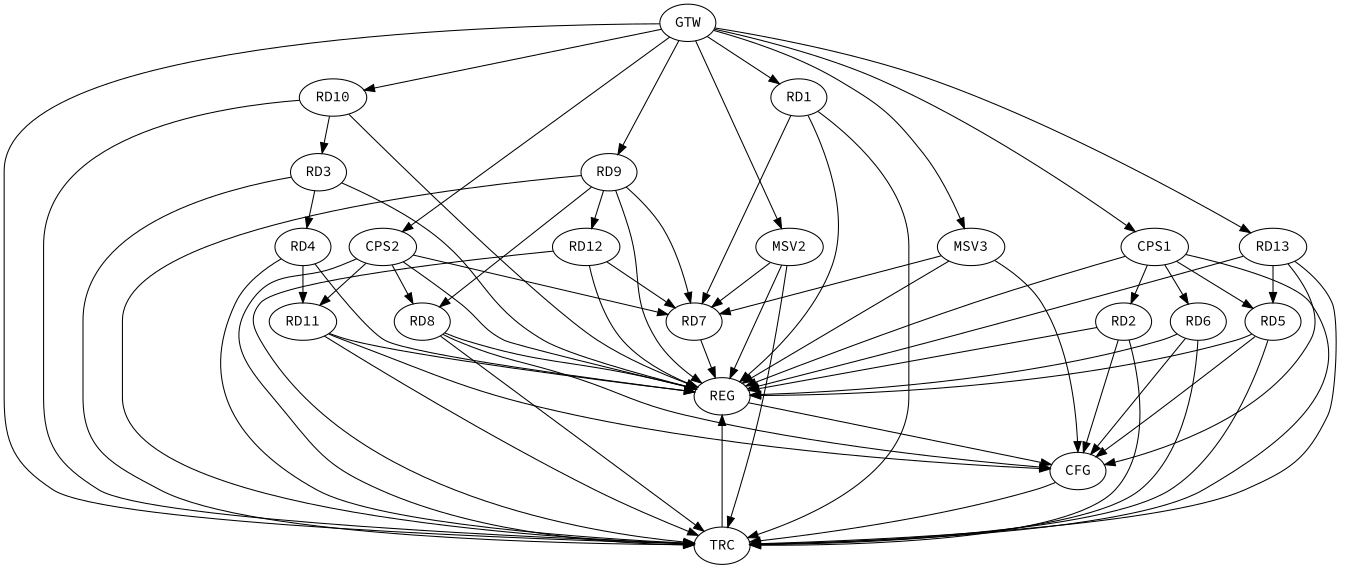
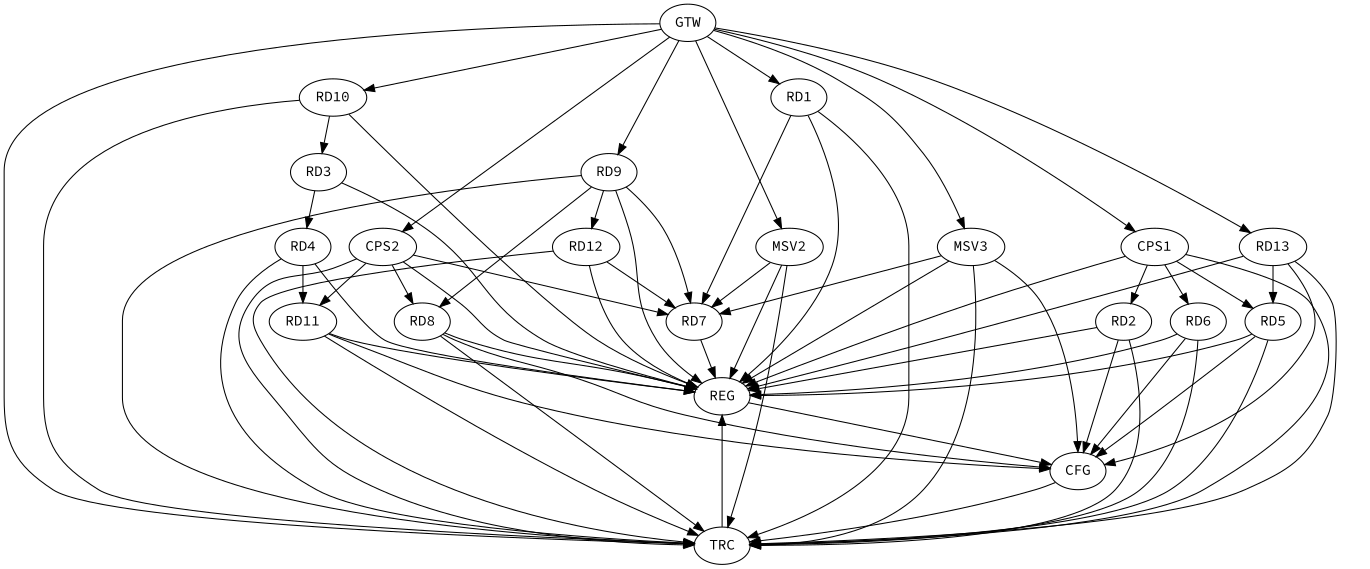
edge "RD3" -> "TRC": now "MSV3" -> "TRC"
